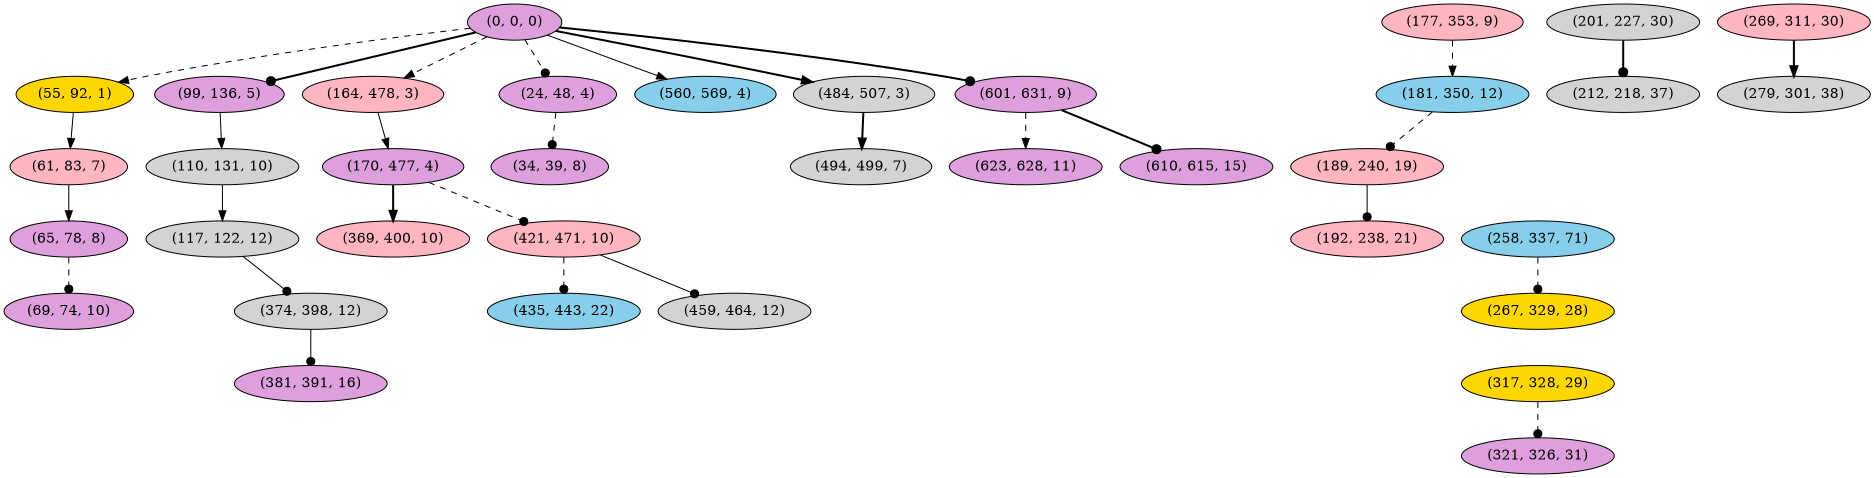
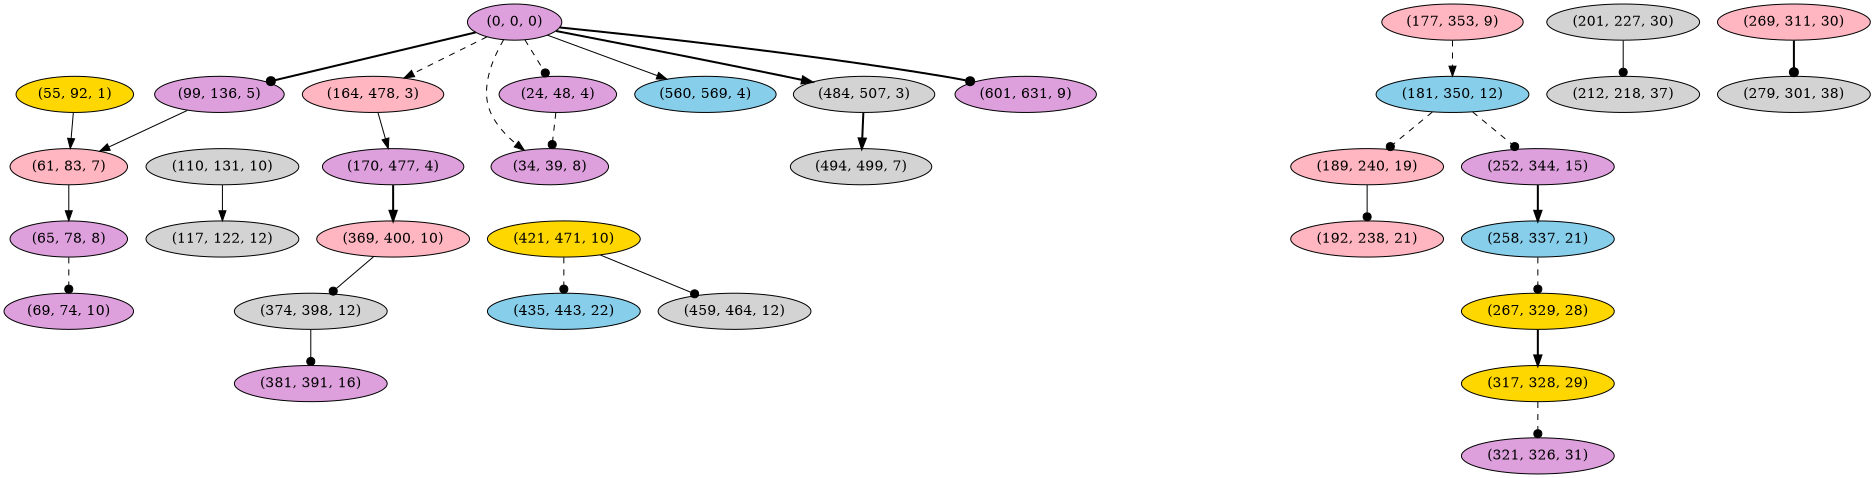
edge "(0, 0, 0)" -> "(55, 92, 1)": now "(0, 0, 0)" -> "(34, 39, 8)"
edge "(201, 227, 30)" -> "(212, 218, 37)": style bold -> solid
edge "(269, 311, 30)" -> "(279, 301, 38)": arrowhead normal -> dot
edge "(99, 136, 5)" -> "(110, 131, 10)": now "(99, 136, 5)" -> "(61, 83, 7)"
node "(623, 628, 11)": removed
node "(610, 615, 15)": removed
node "(252, 344, 15)": added
edge "(170, 477, 4)" -> "(421, 471, 10)": removed
node "(421, 471, 10)": fillcolor lightpink -> gold
node "(258, 337, 71)": label "(258, 337, 71)" -> "(258, 337, 21)"
edge "(117, 122, 12)" -> "(374, 398, 12)": now "(369, 400, 10)" -> "(374, 398, 12)"
edge "(267, 329, 28)" -> "(317, 328, 29)": added
